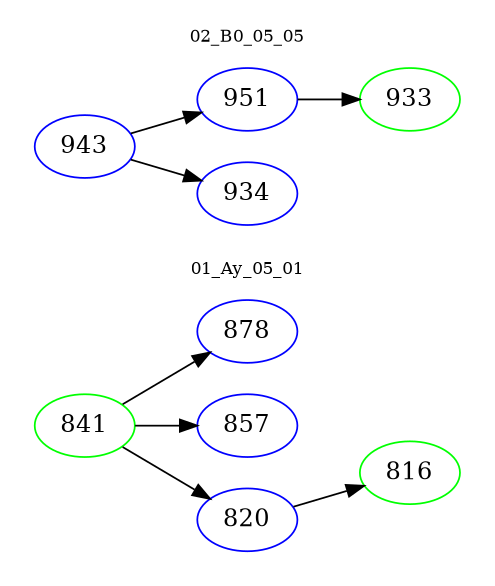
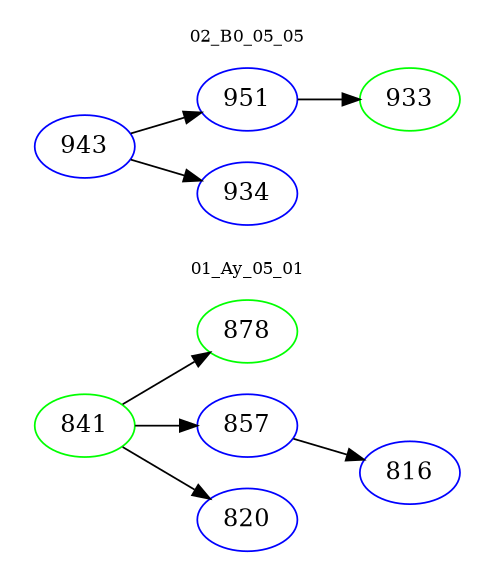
node "878": color blue -> green
node "816": color green -> blue
edge "820" -> "816": now "857" -> "816"
